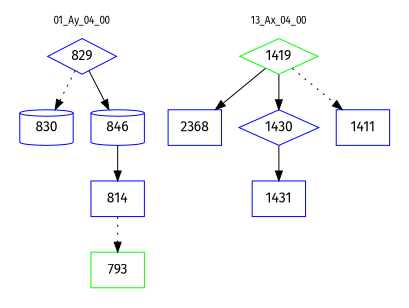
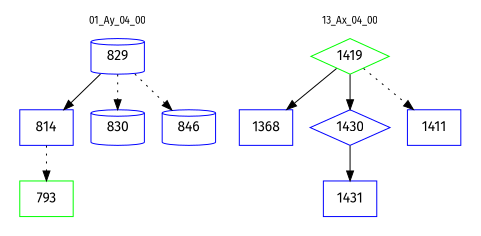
node "829": shape diamond -> cylinder
edge "829" -> "846": style solid -> dotted
node "2368": label "2368" -> "1368"
edge "846" -> "814": now "829" -> "814"
